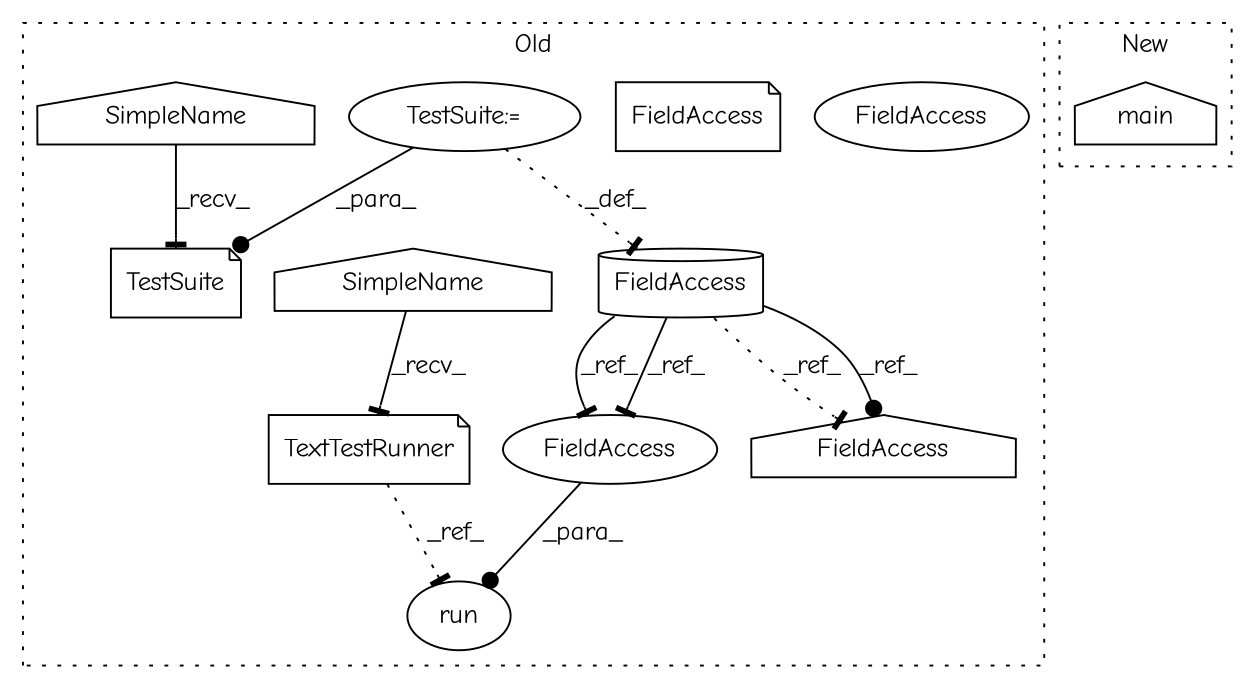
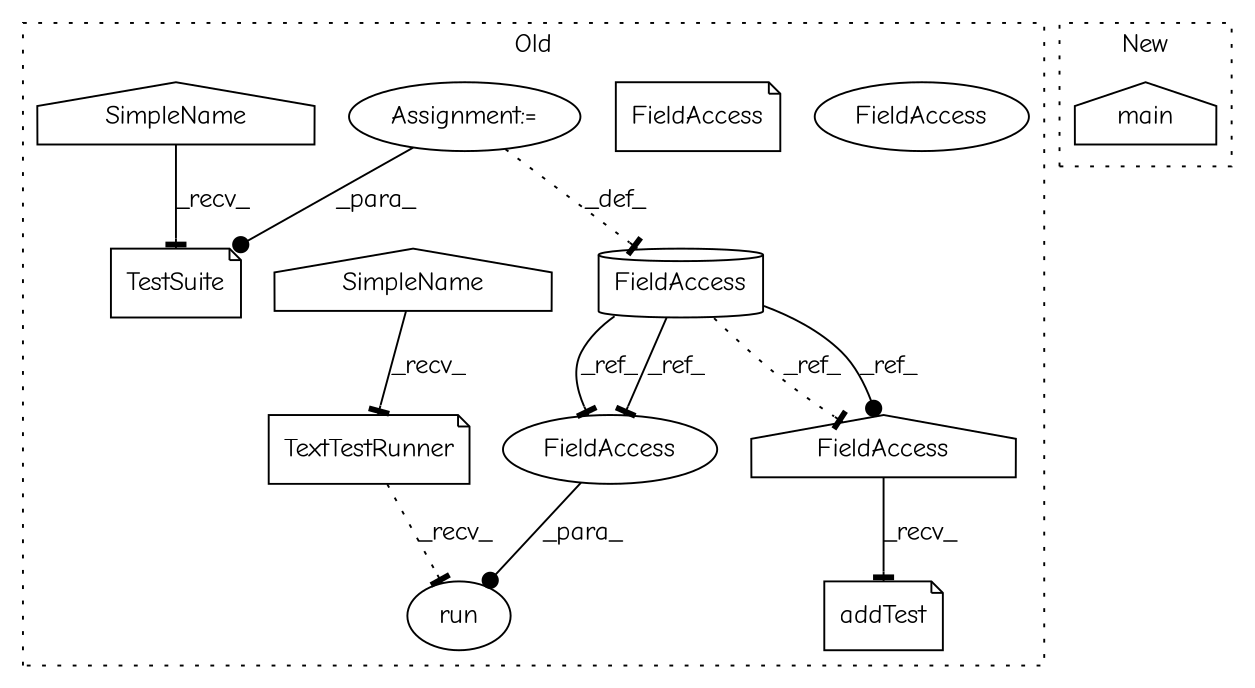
node "TestSuite:=": label "TestSuite:=" -> "Assignment:="
edge "TextTestRunner" -> "run": label "_ref_" -> "_recv_"
node "addTest": added
